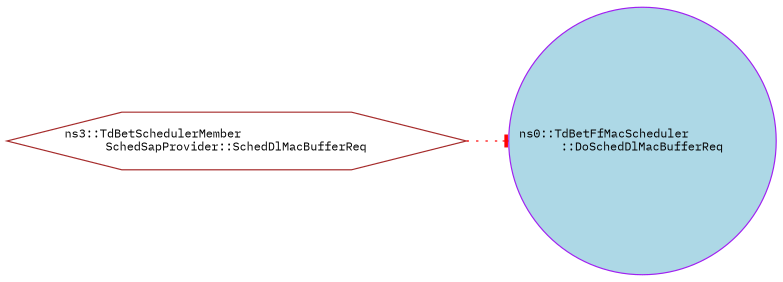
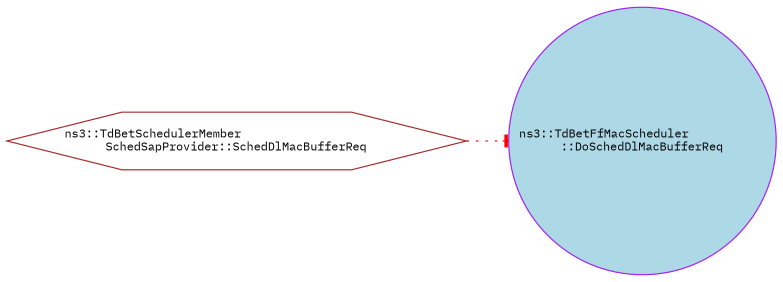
node "ns0::TdBetFfMacScheduler ::DoSchedDlMacBufferReq": label "ns0::TdBetFfMacScheduler ::DoSchedDlMacBufferReq" -> "ns3::TdBetFfMacScheduler ::DoSchedDlMacBufferReq"
